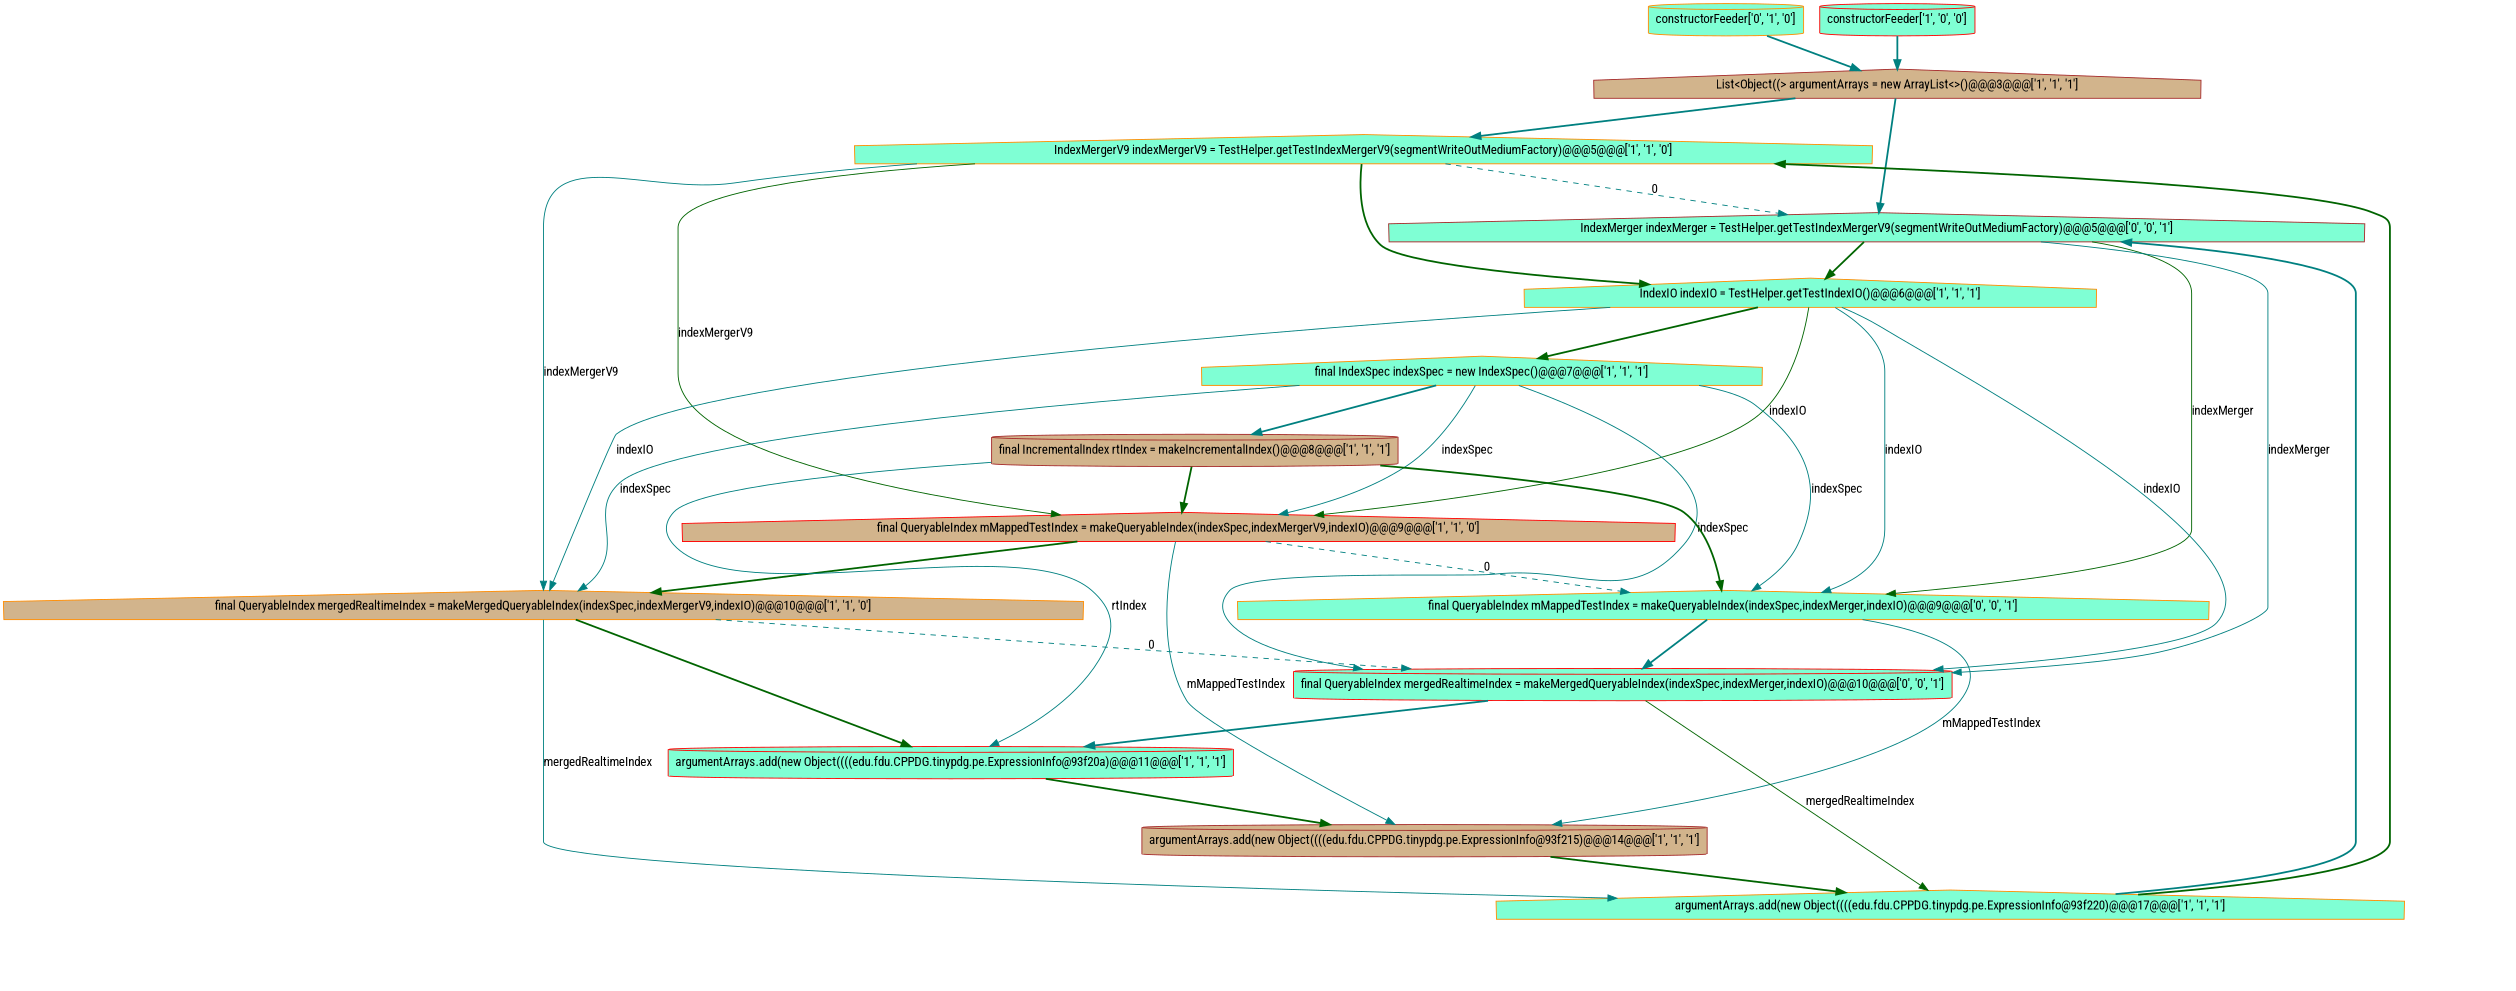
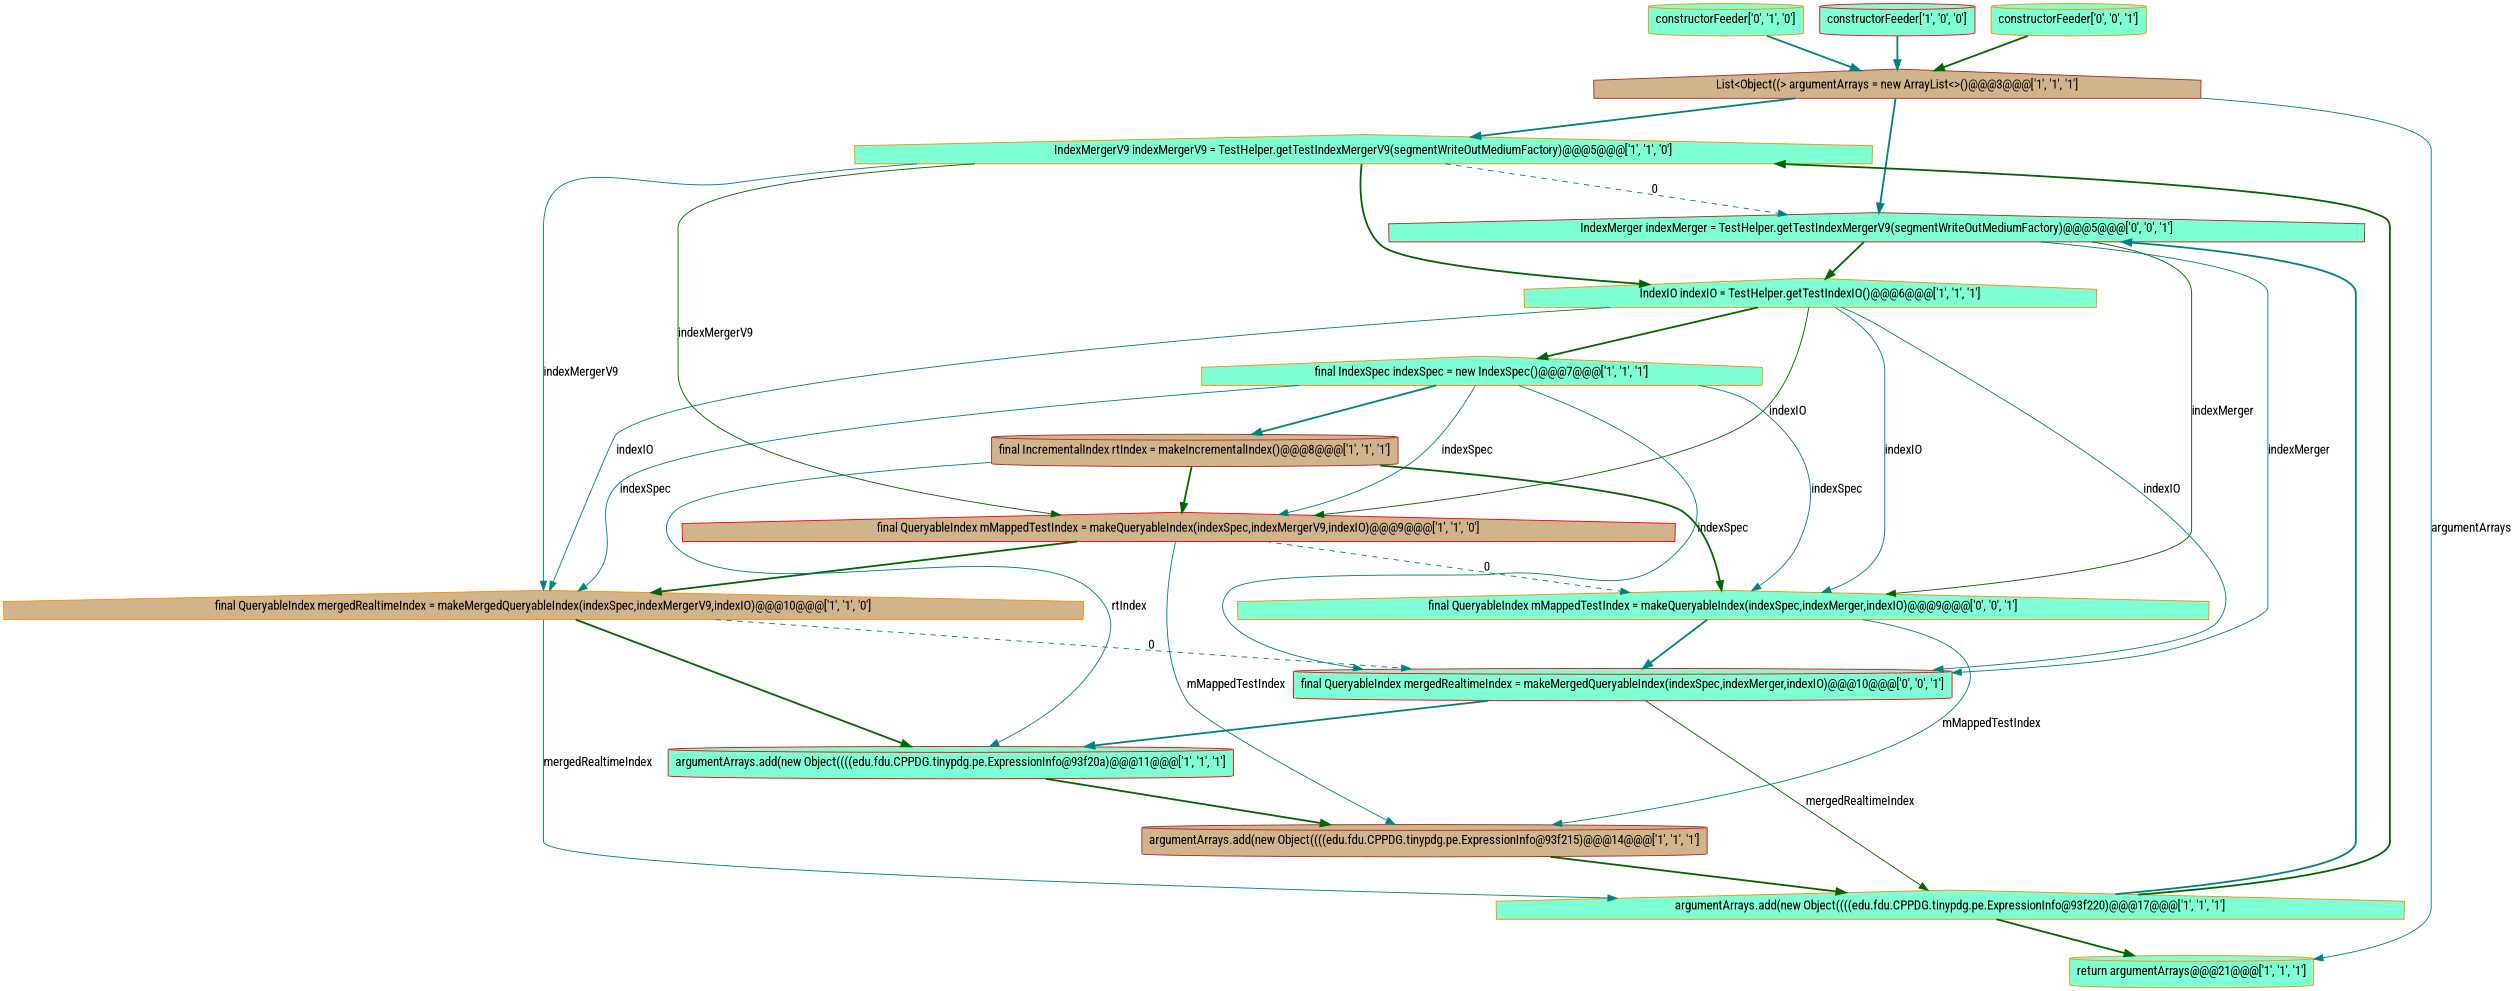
node "constructorFeeder['0', '0', '1']": added
node "return argumentArrays@@@21@@@['1', '1', '1']": added
